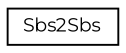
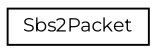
node "Sbs2Sbs": label "Sbs2Sbs" -> "Sbs2Packet"
